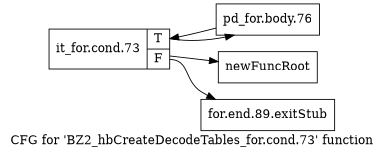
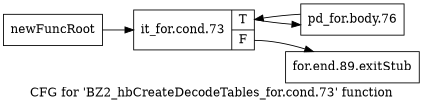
edge "it_for.cond.73" -> "newFuncRoot": reversed
